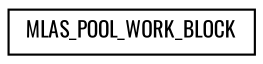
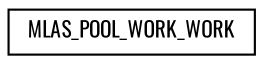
node "MLAS_POOL_WORK_BLOCK": label "MLAS_POOL_WORK_BLOCK" -> "MLAS_POOL_WORK_WORK"
